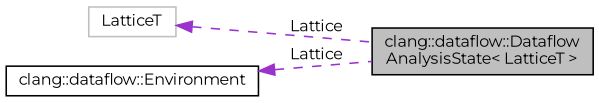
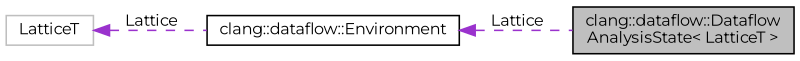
edge "clang::dataflow::Dataflow AnalysisState< LatticeT >" -> "LatticeT": now "clang::dataflow::Environment" -> "LatticeT"
